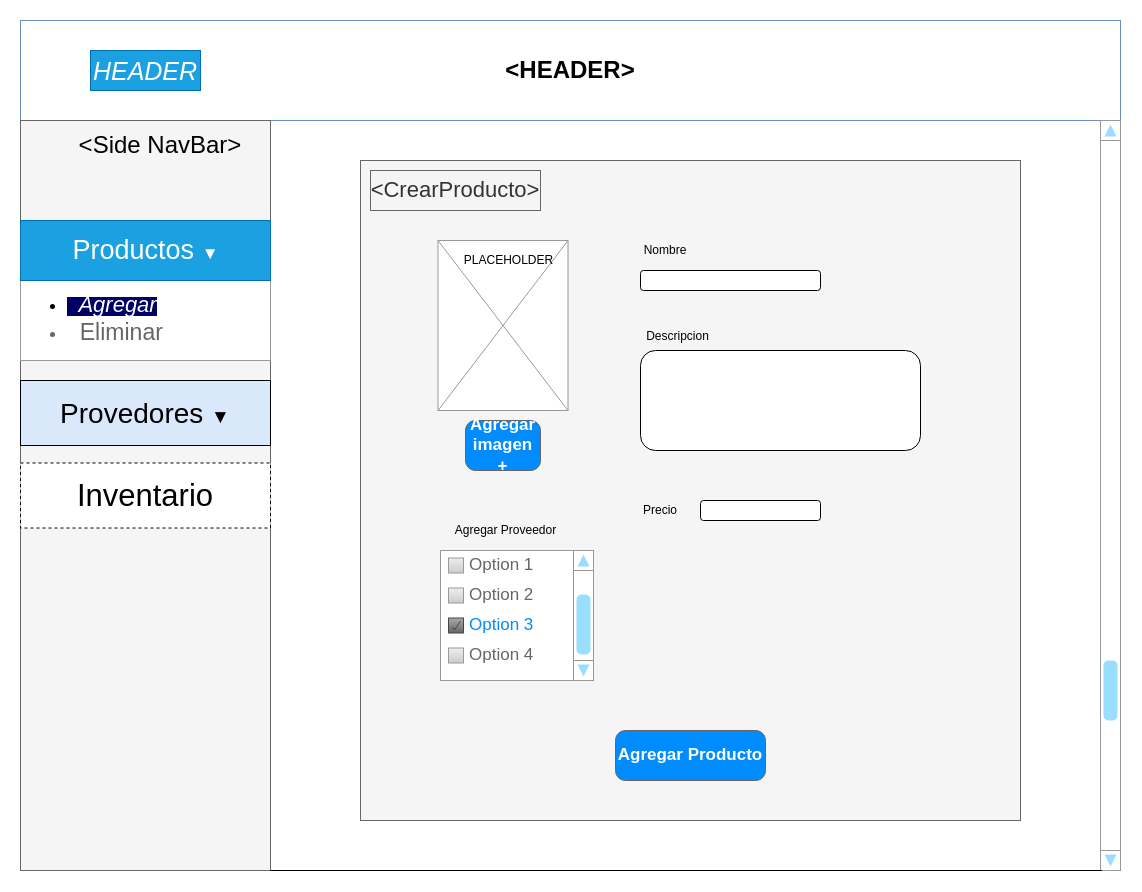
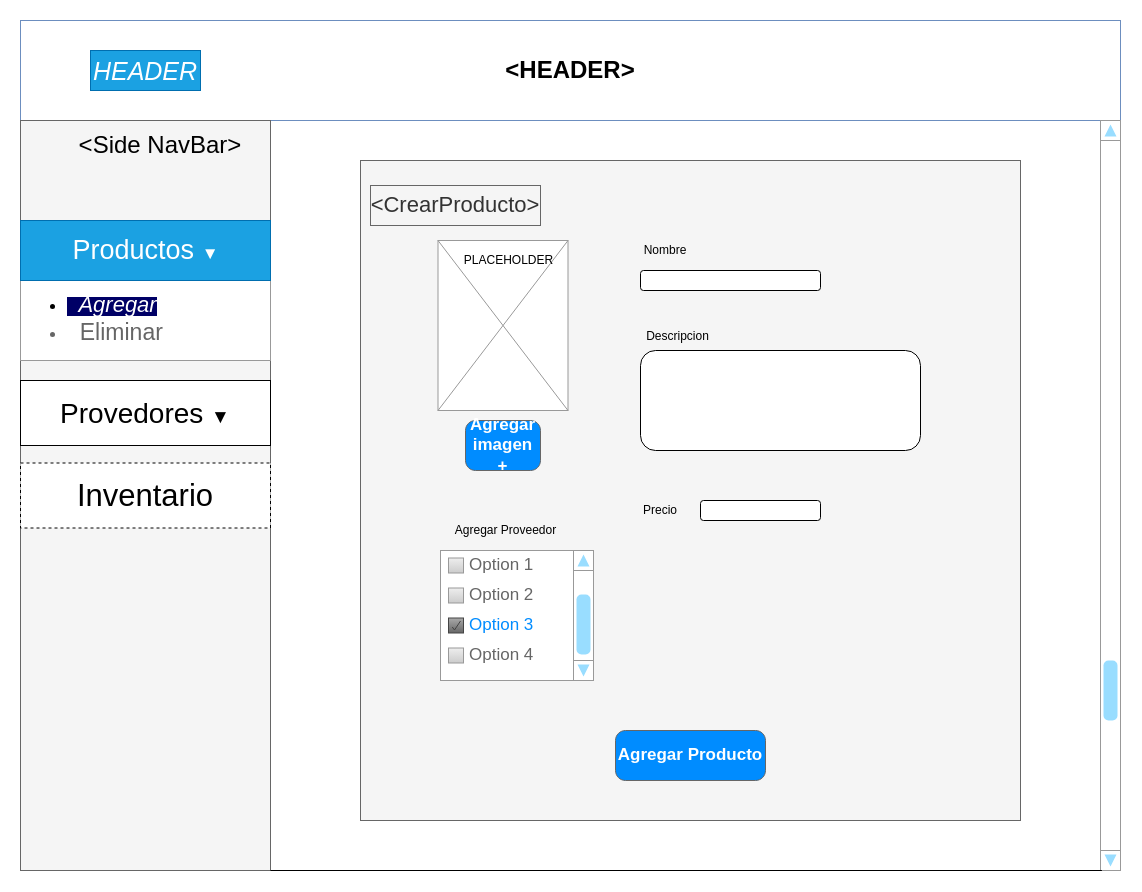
node "<CrearProducto>": moved (456, 191) -> (456, 206)
node "Provedores ▼": fillcolor #dae8fc -> #ffffff
